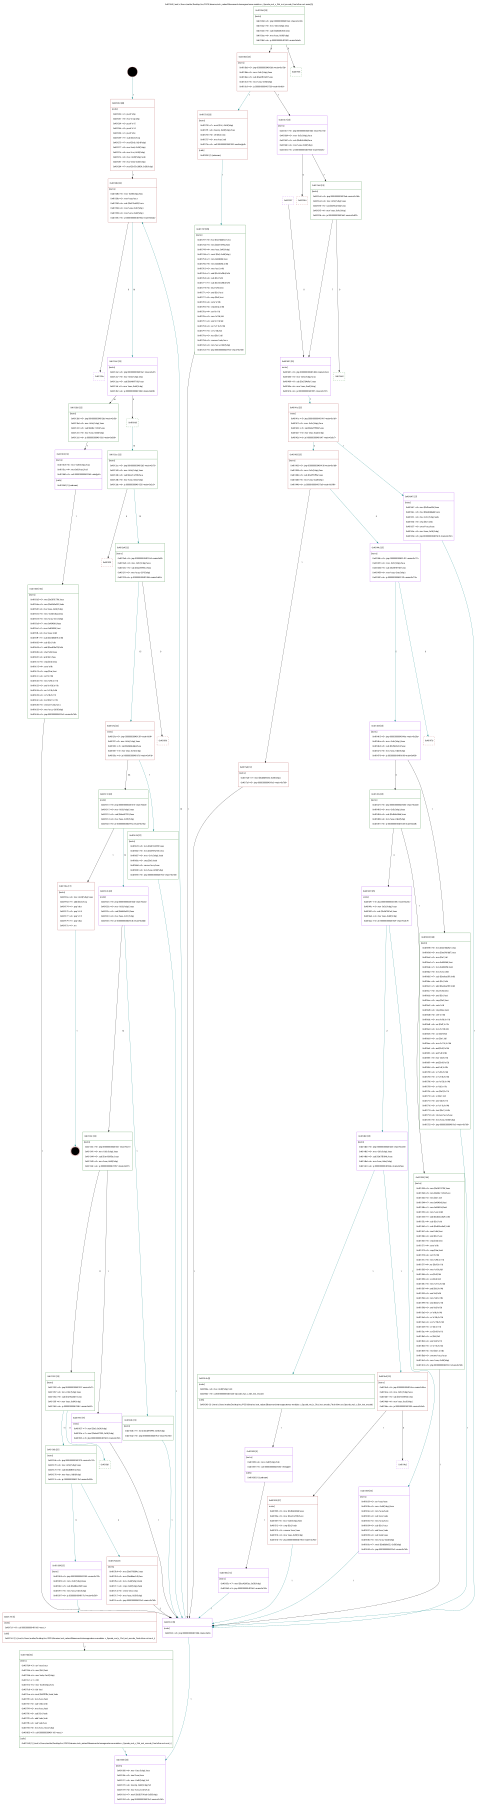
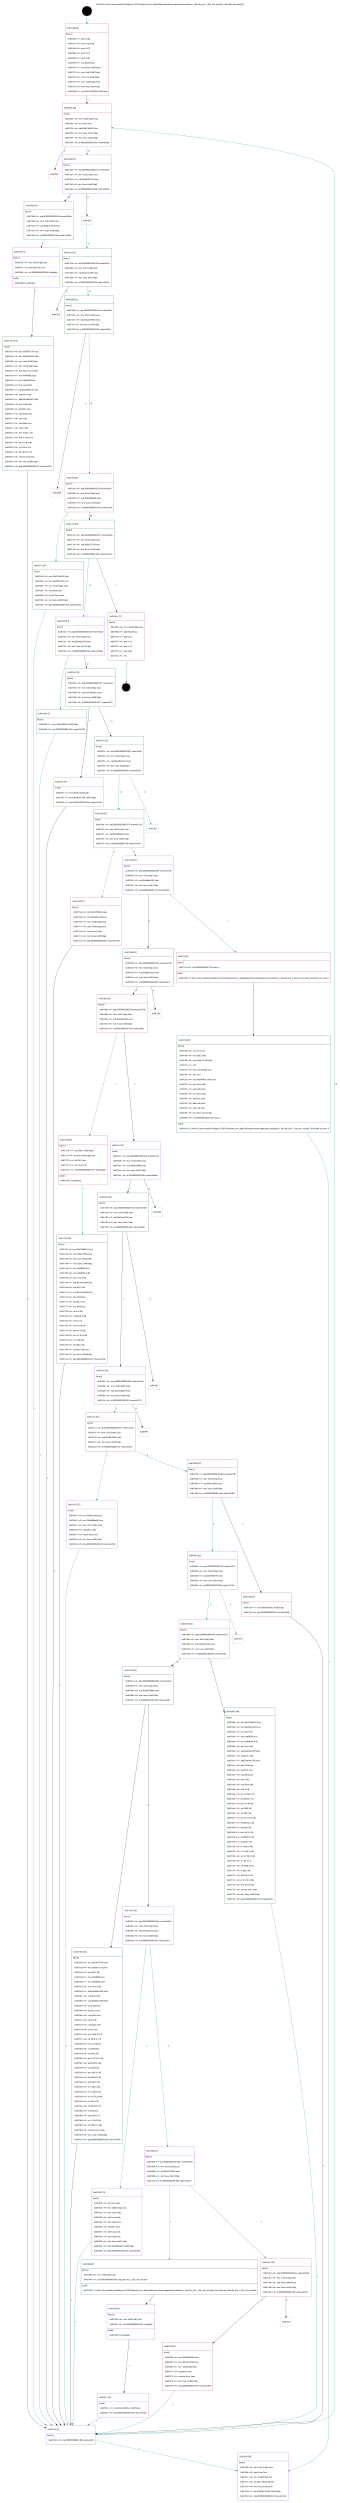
edge "0x401997" -> "0x401401 [25]": reversed
edge "0x401384 [25]" -> "0x40139d [25]": added, label "8"
